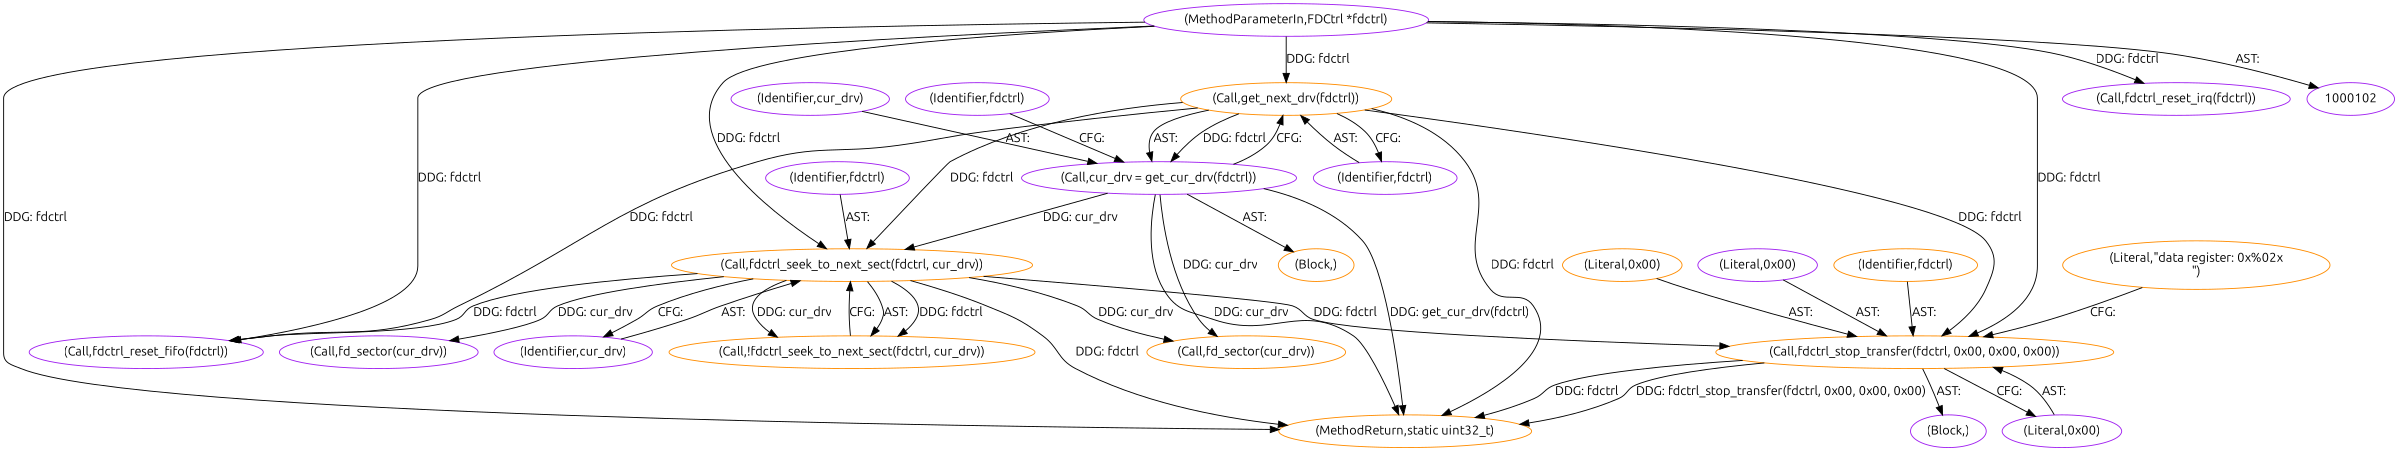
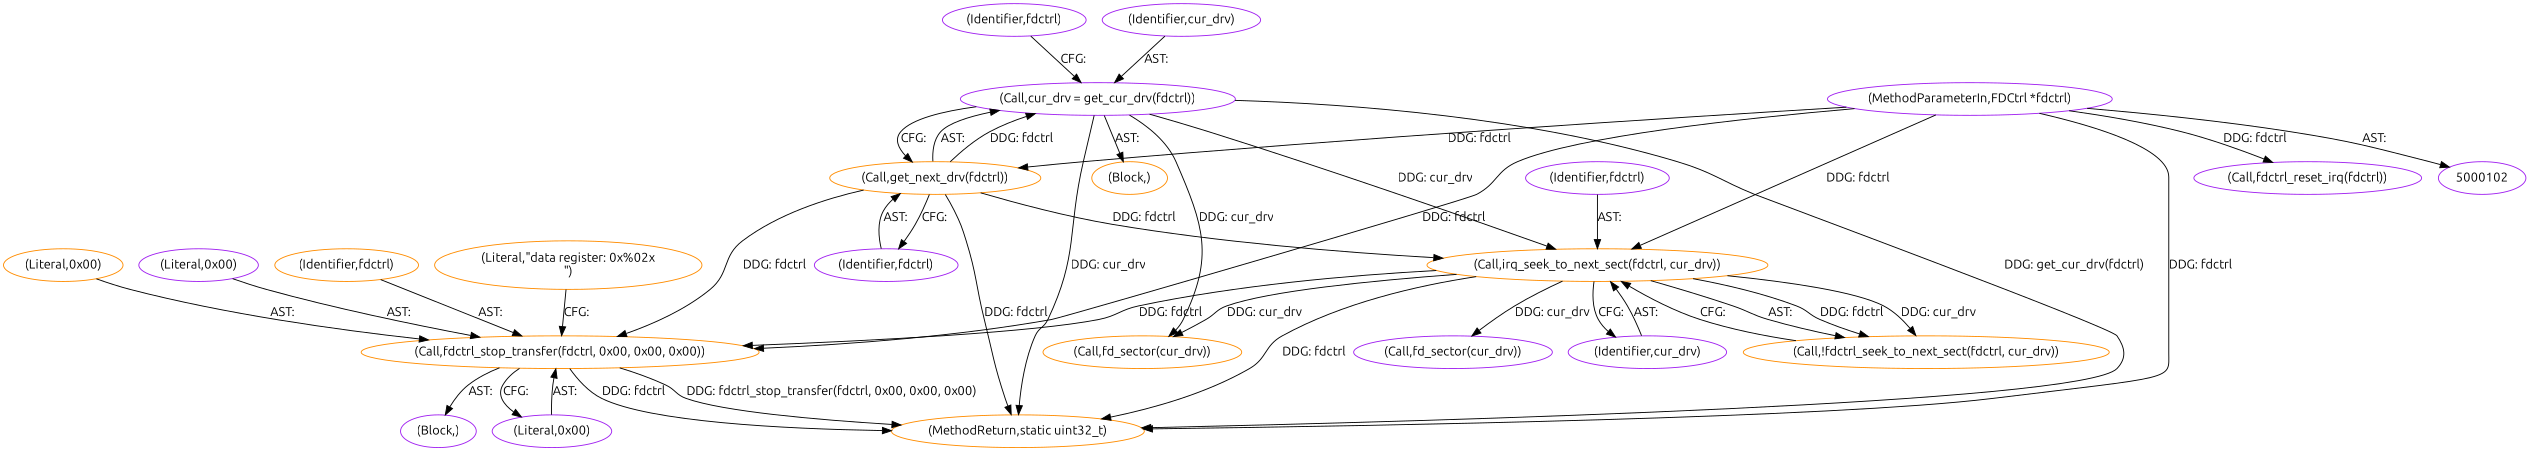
node "1000102": label "1000102" -> "5000102"
node "(Call,fdctrl_seek_to_next_sect(fdctrl, cur_drv))": label "(Call,fdctrl_seek_to_next_sect(fdctrl, cur_drv))" -> "(Call,irq_seek_to_next_sect(fdctrl, cur_drv))"
node "(Call,fdctrl_reset_fifo(fdctrl))": removed
